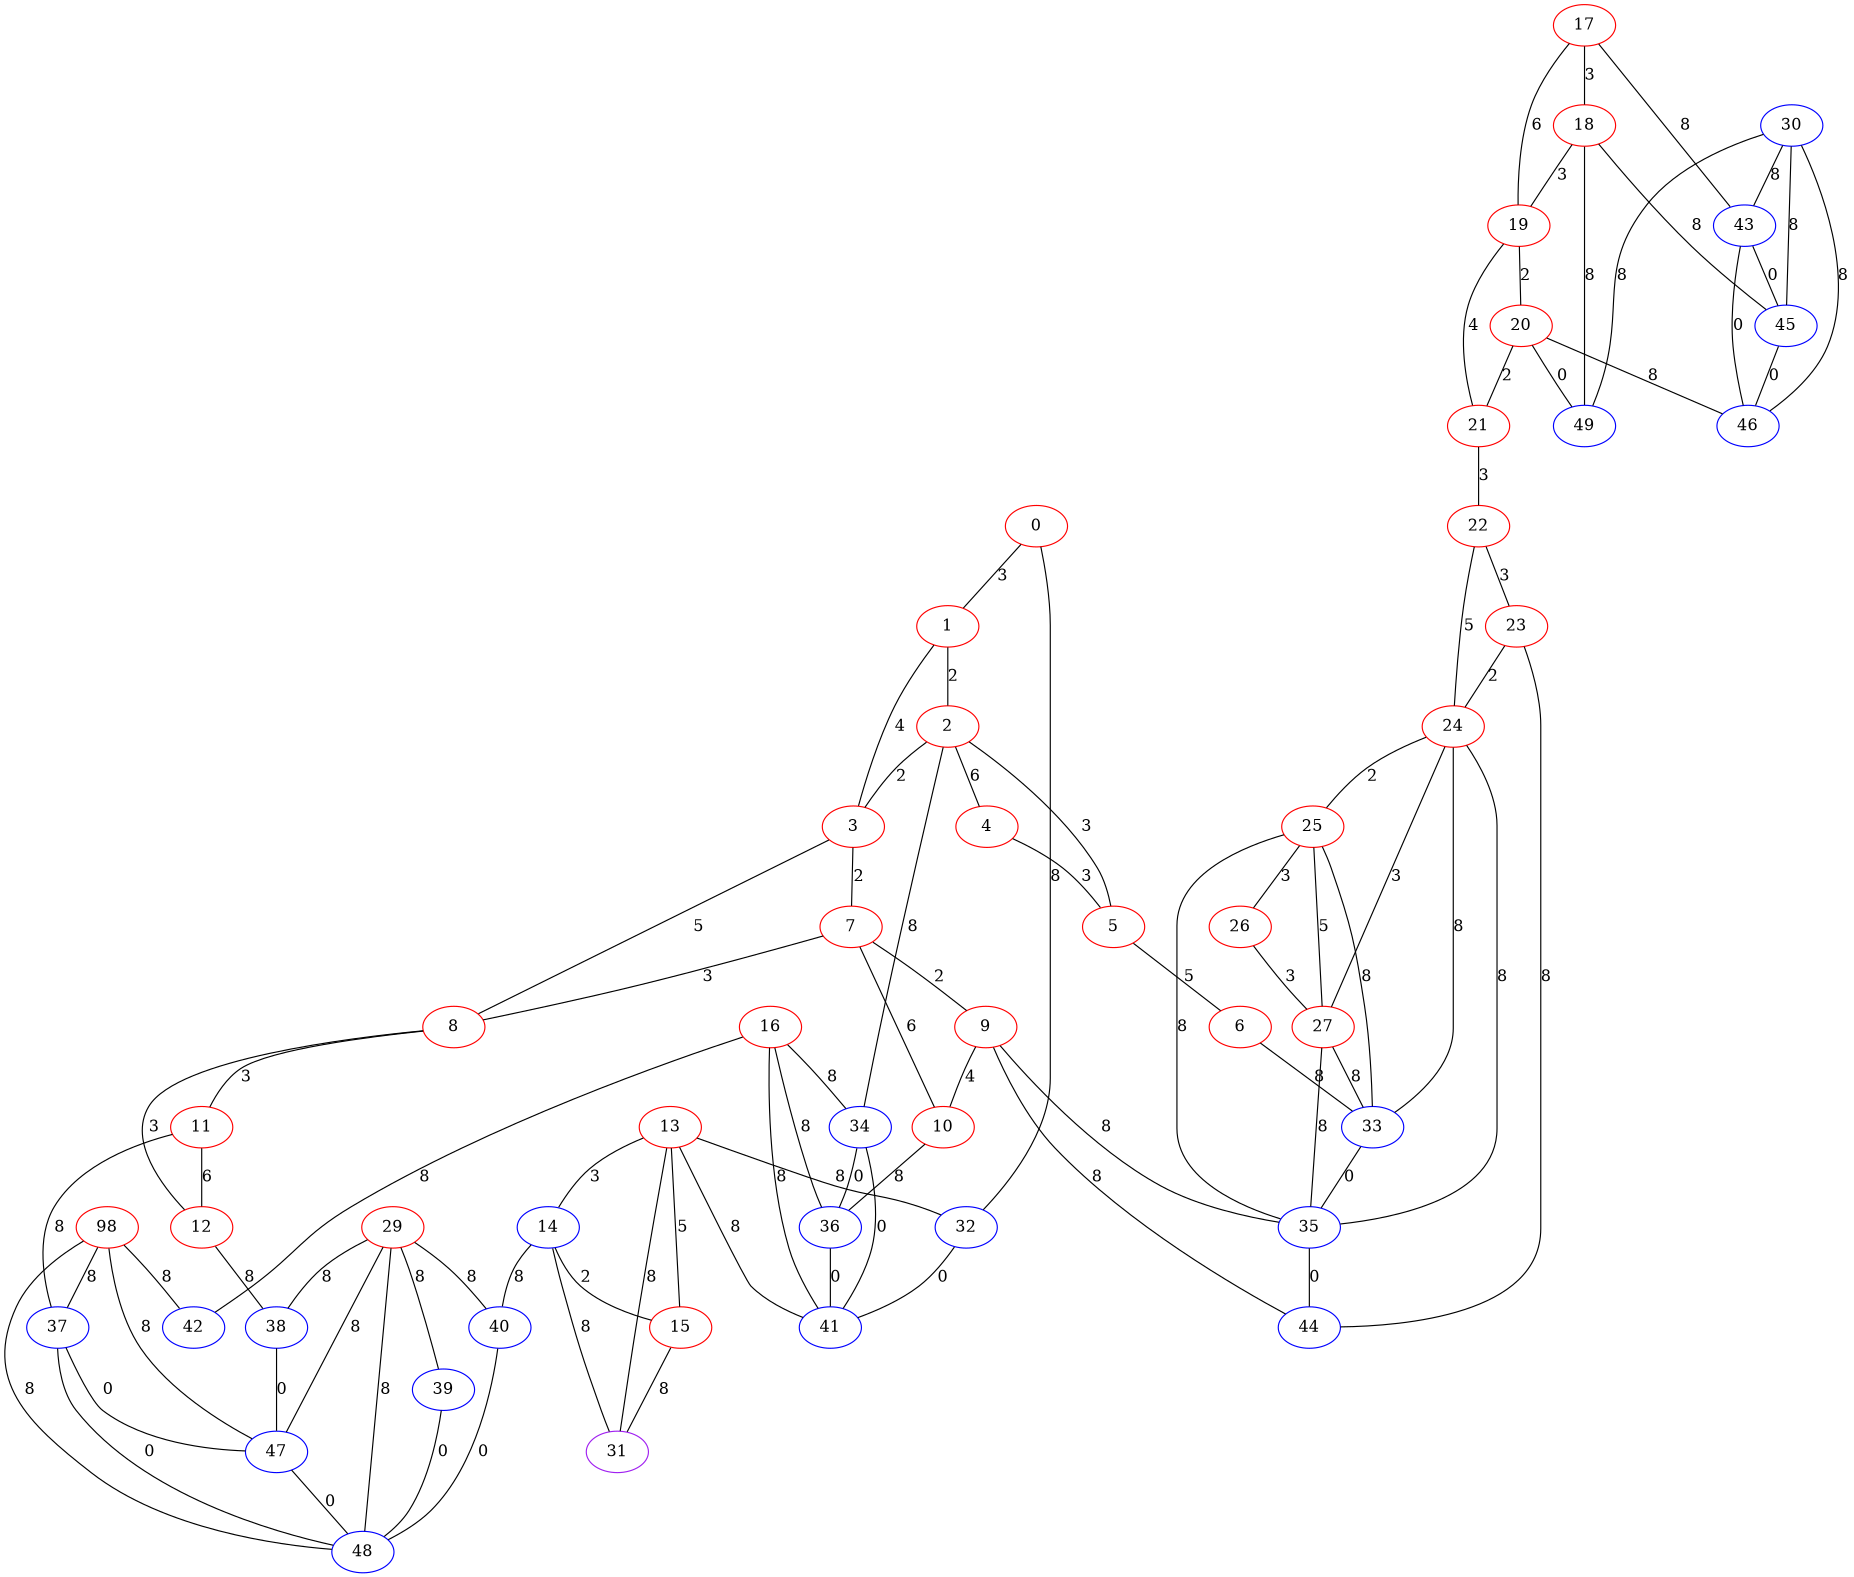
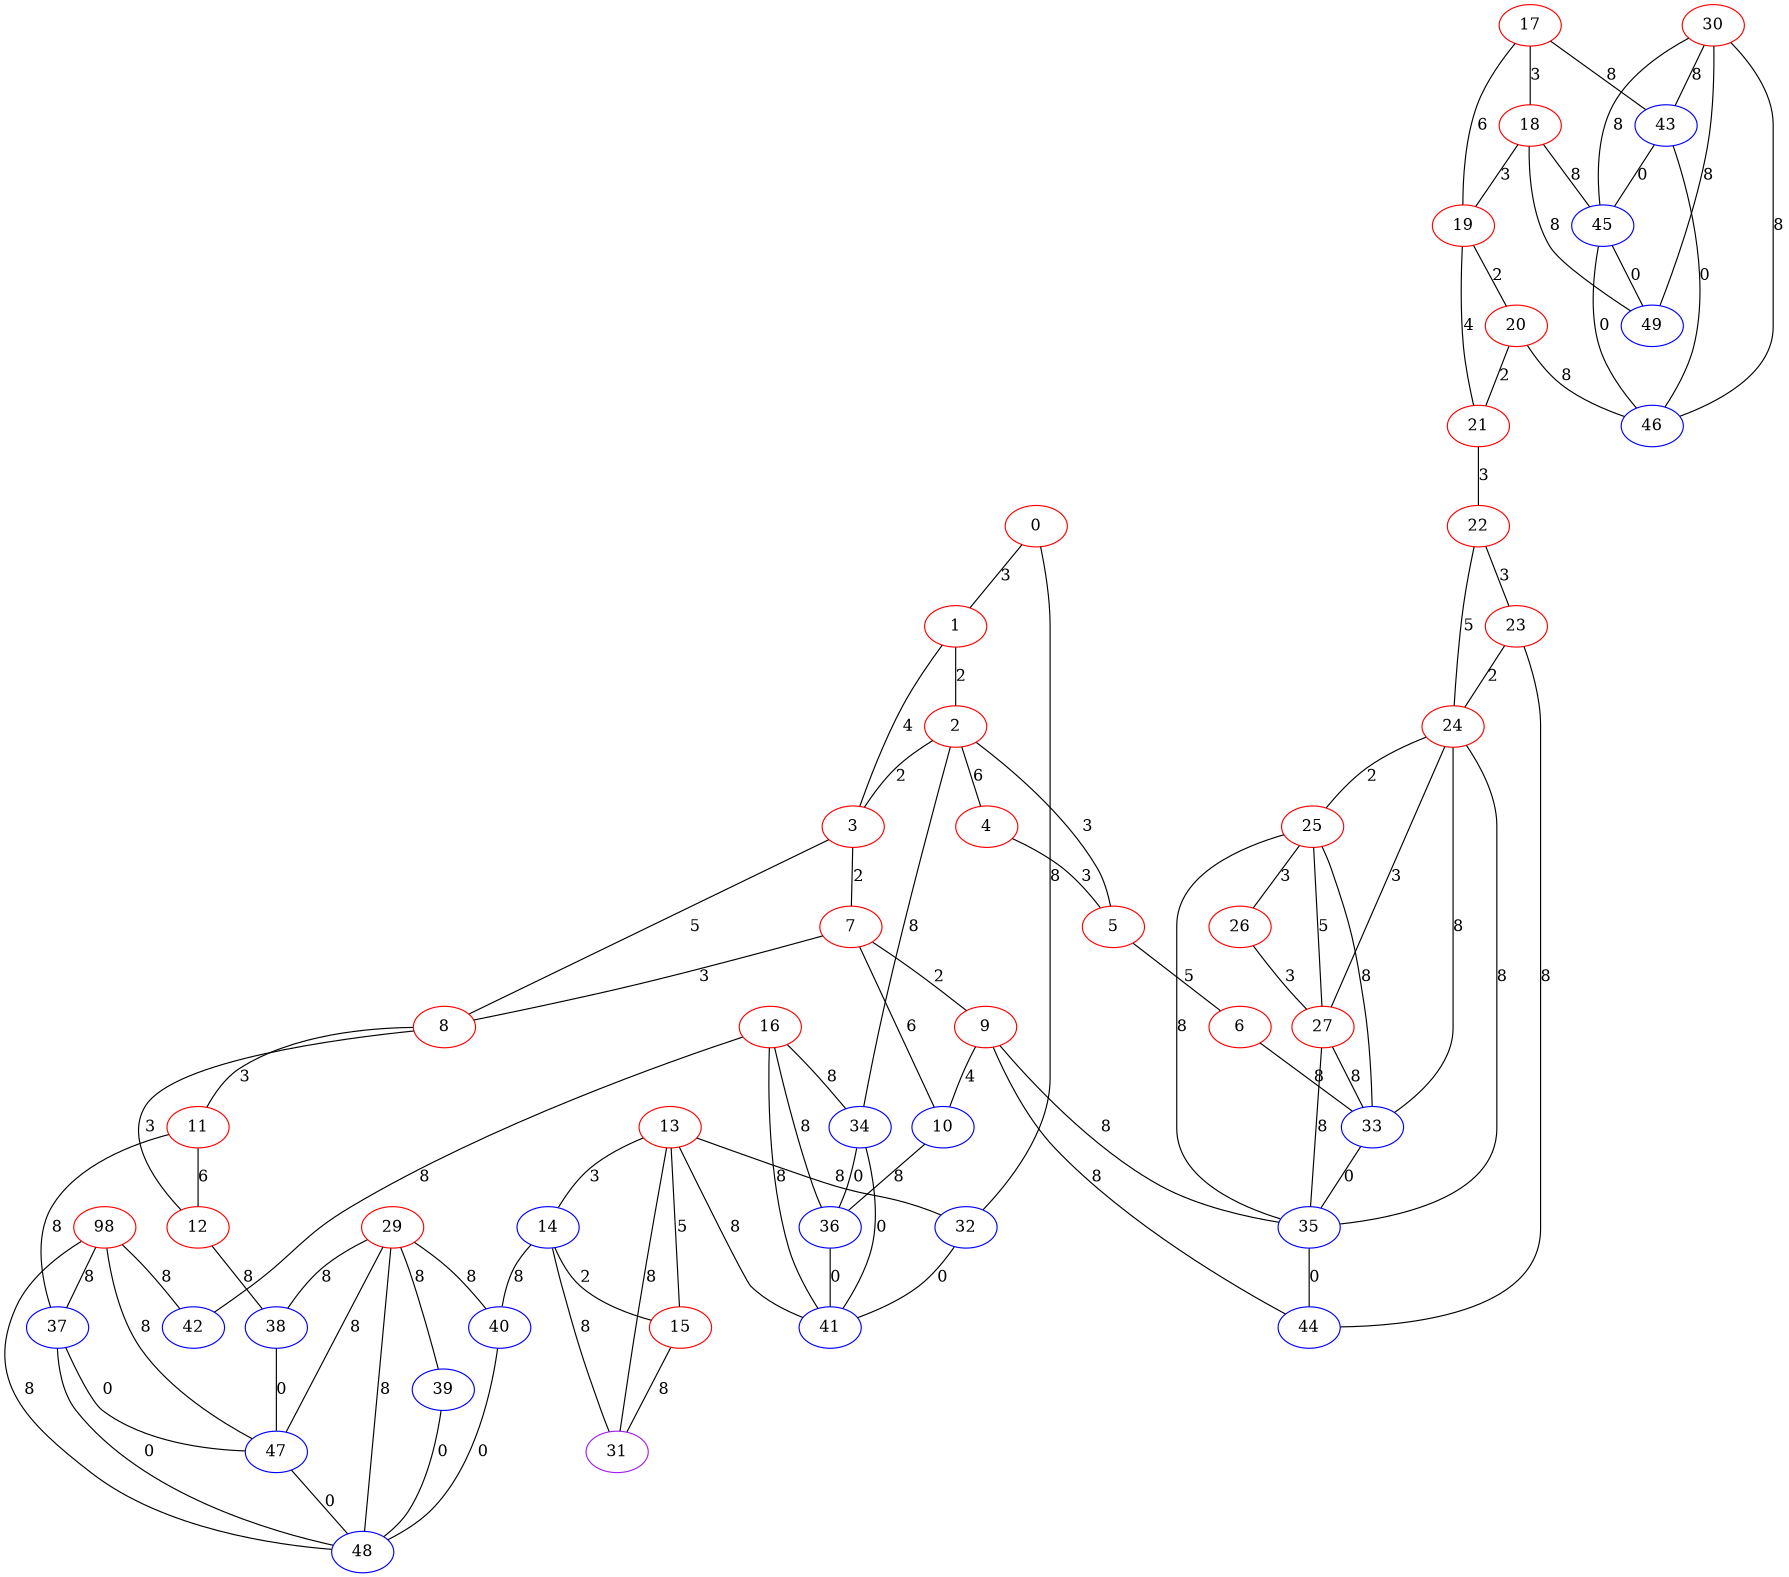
node "30": color blue -> red
edge "20" -- "49": now "45" -- "49"
node "10": color red -> blue
